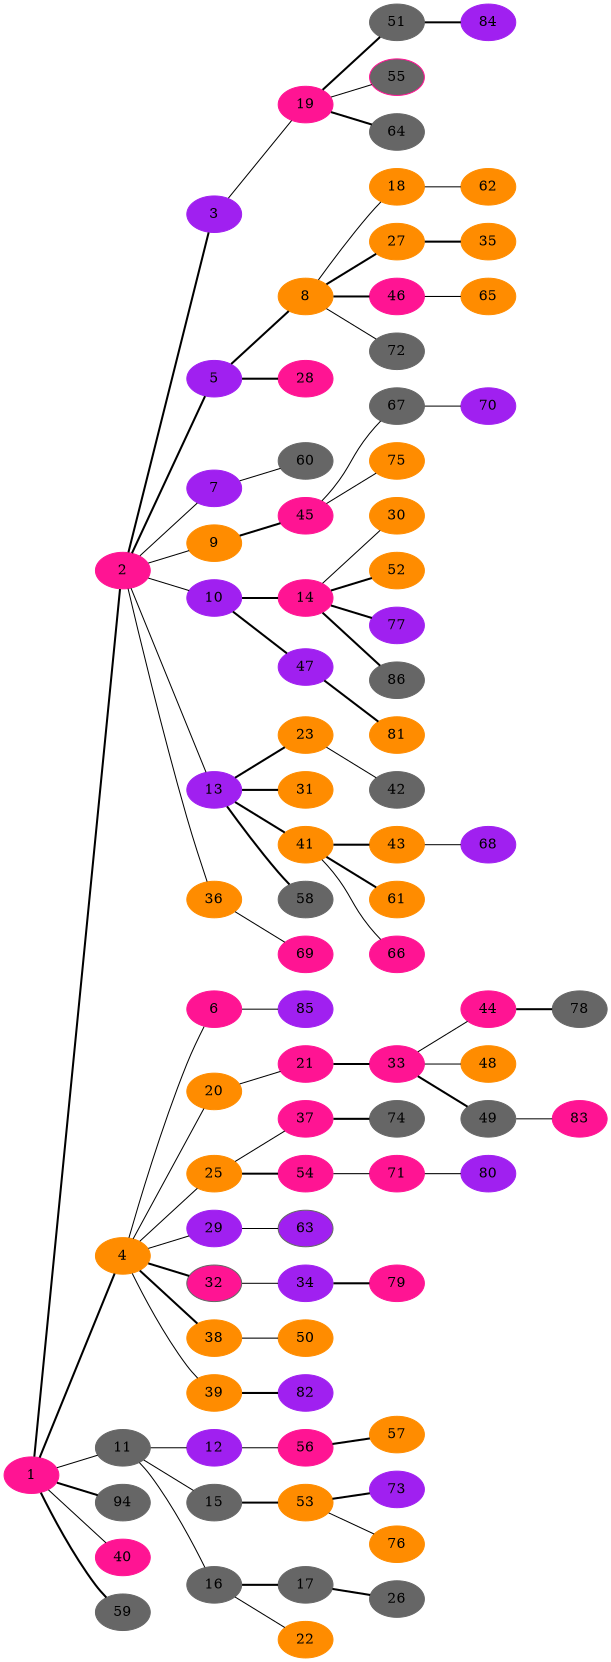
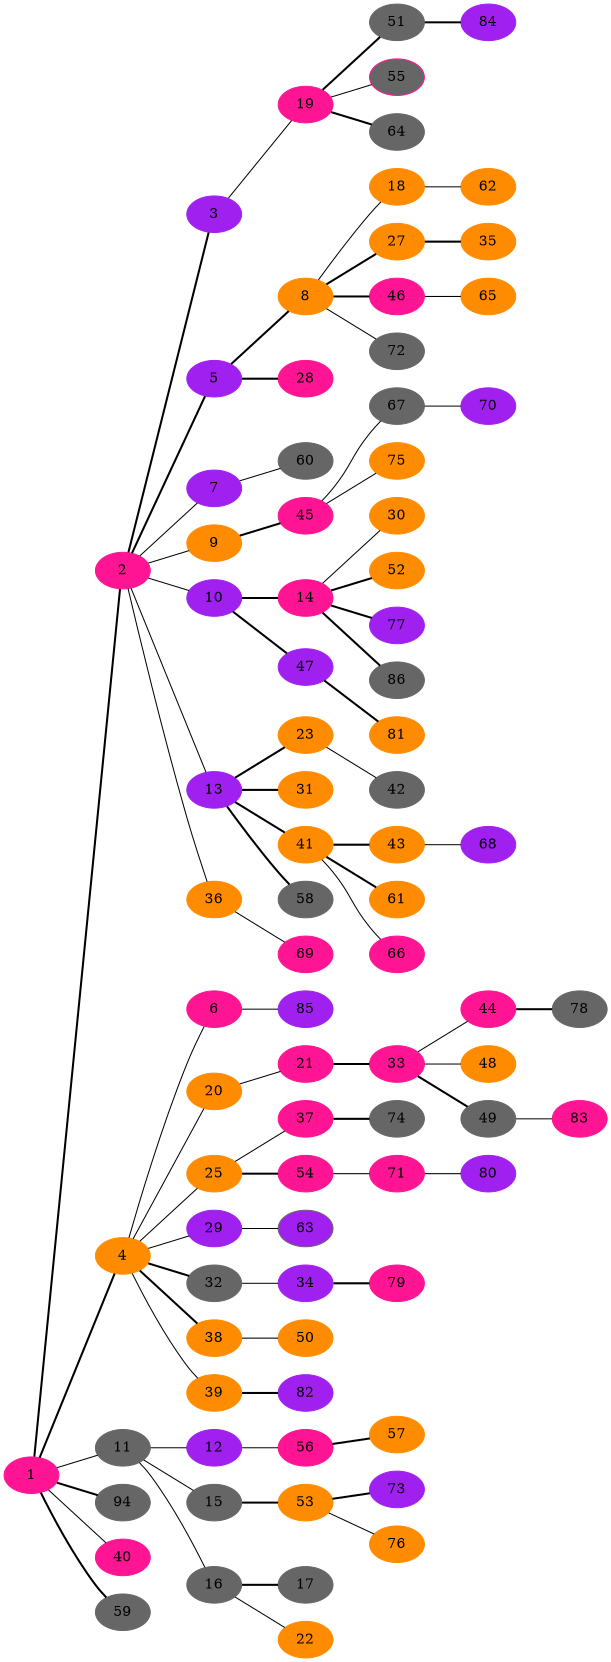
node "32": fillcolor deeppink -> gray40
node "26": removed
